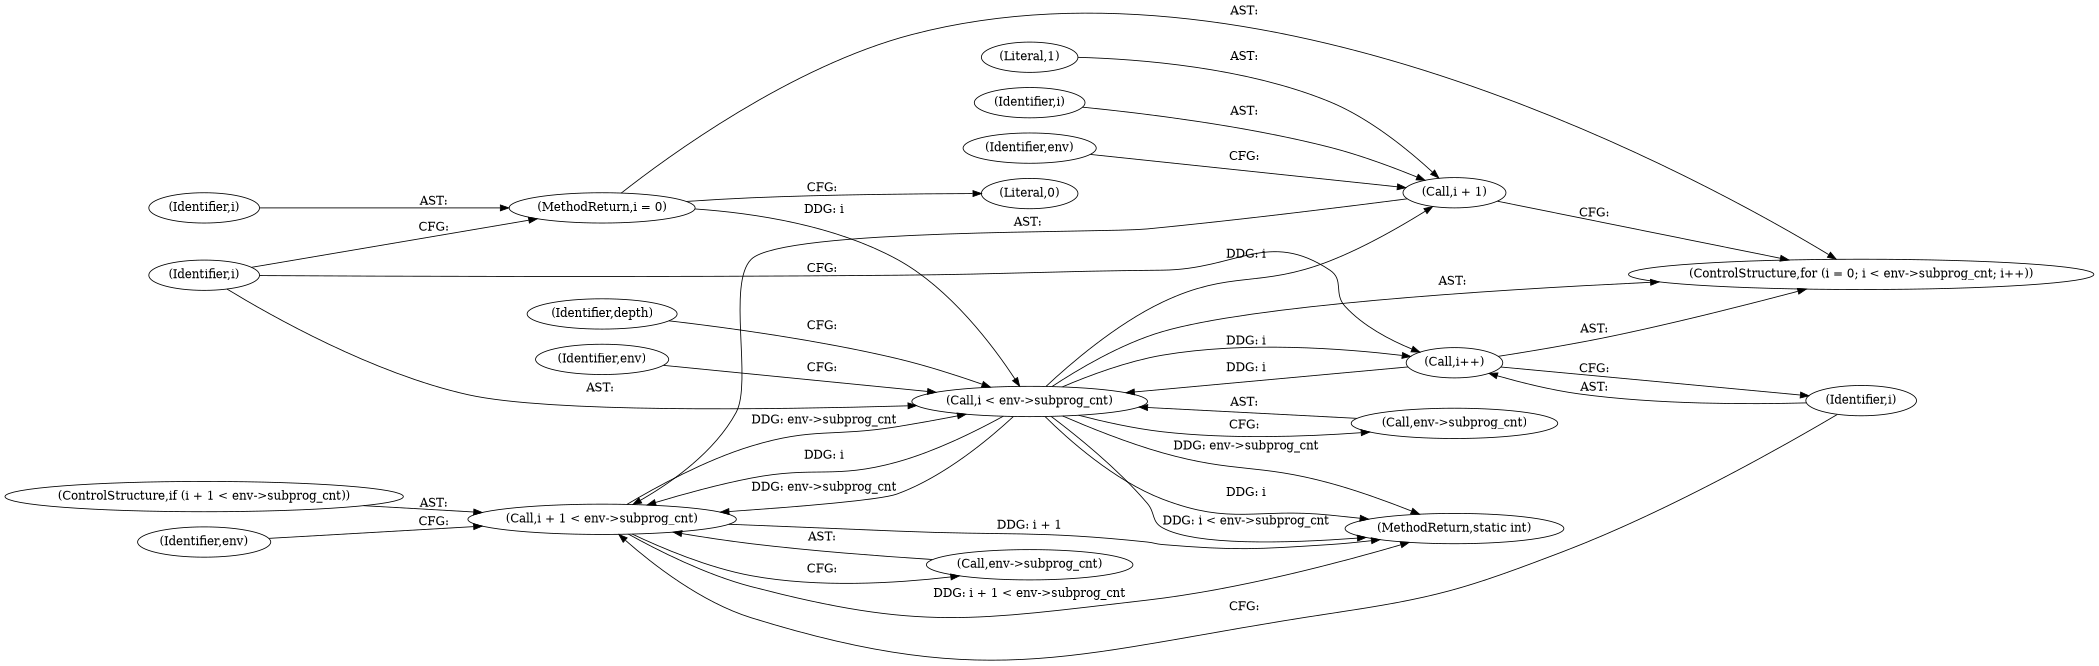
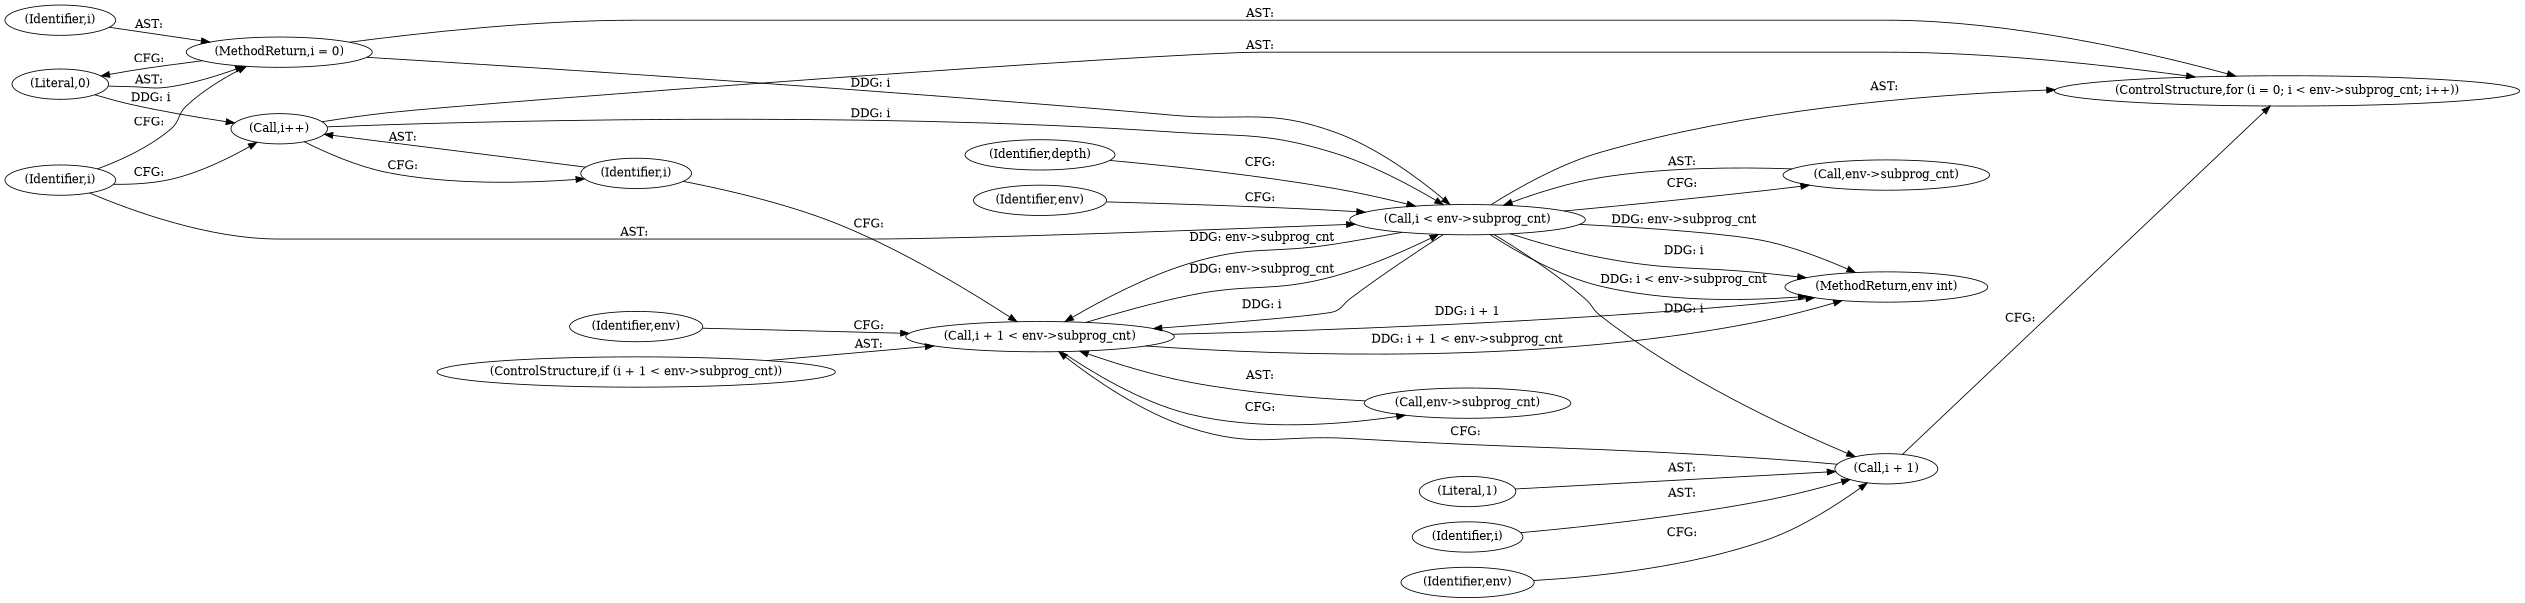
edge "(Literal,0)" -> "(MethodReturn,i = 0)": added, label "AST:"
edge "(Call,i + 1)" -> "(Call,i + 1 < env->subprog_cnt)": label "AST: " -> "CFG: "
edge "(Call,i < env->subprog_cnt)" -> "(Call,i++)": now "(Literal,0)" -> "(Call,i++)"
node "(MethodReturn,static int)": label "(MethodReturn,static int)" -> "(MethodReturn,env int)"
